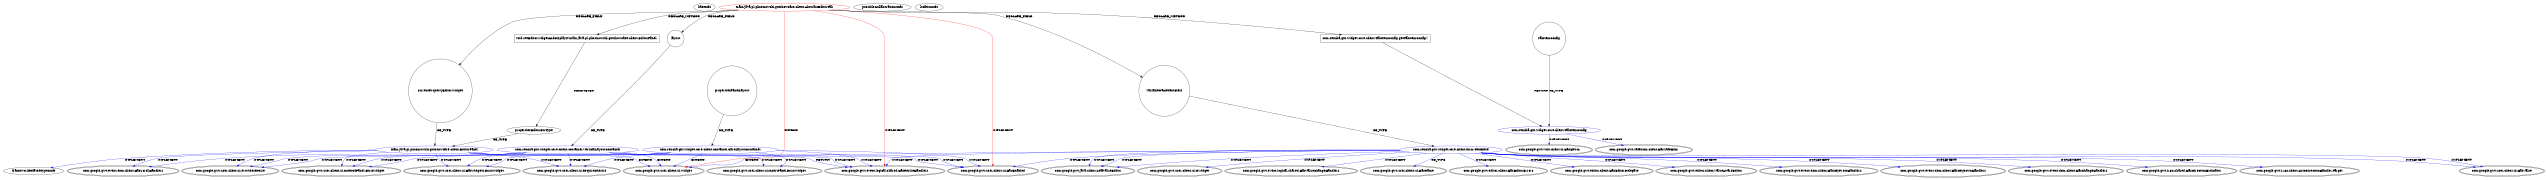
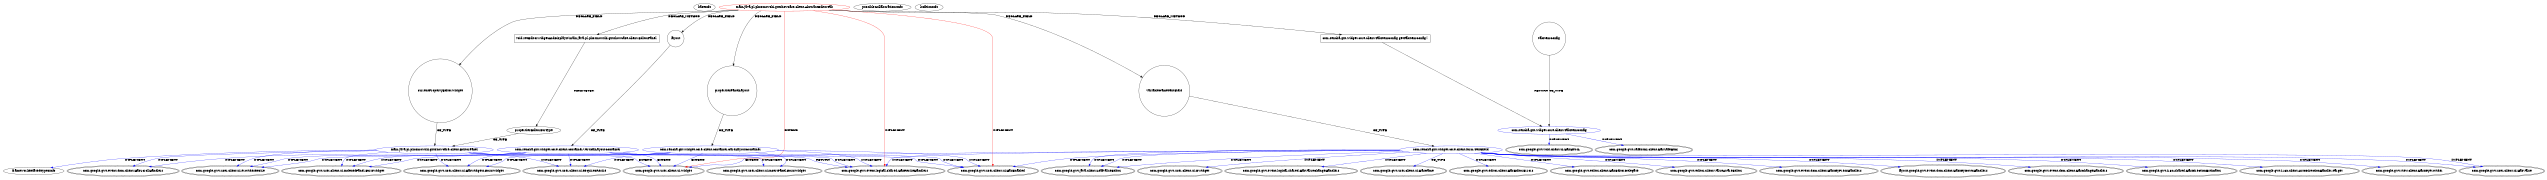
edge "main.java.pl.pkosmowski.gxtshowcase.client.AbstractEditorTab" -> "propertiesPanelLayout": added, label "DECLARE_FIELD"
node "com.google.gwt.event.dom.client.HasKeyDownHandlers": label "com.google.gwt.event.dom.client.HasKeyDownHandlers" -> "layout.google.gwt.event.dom.client.HasKeyDownHandlers"
node "com.google.gwt.view.client.HasKeyProvider": added
